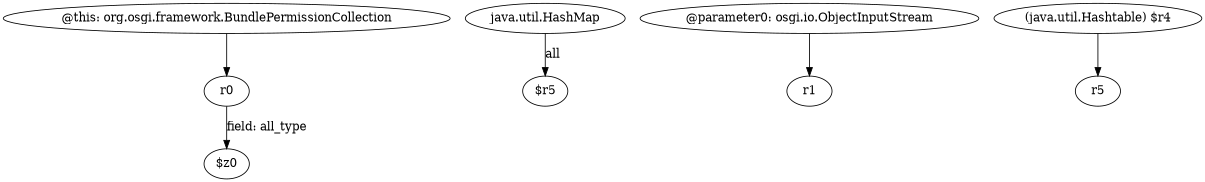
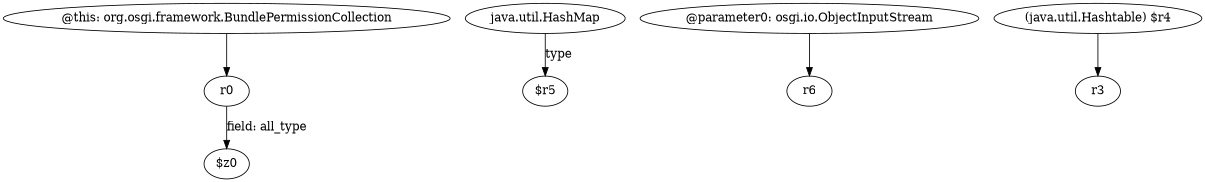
edge "java.util.HashMap" -> "$r5": label "all" -> "type"
node "r1": label "r1" -> "r6"
node "r5": label "r5" -> "r3"
